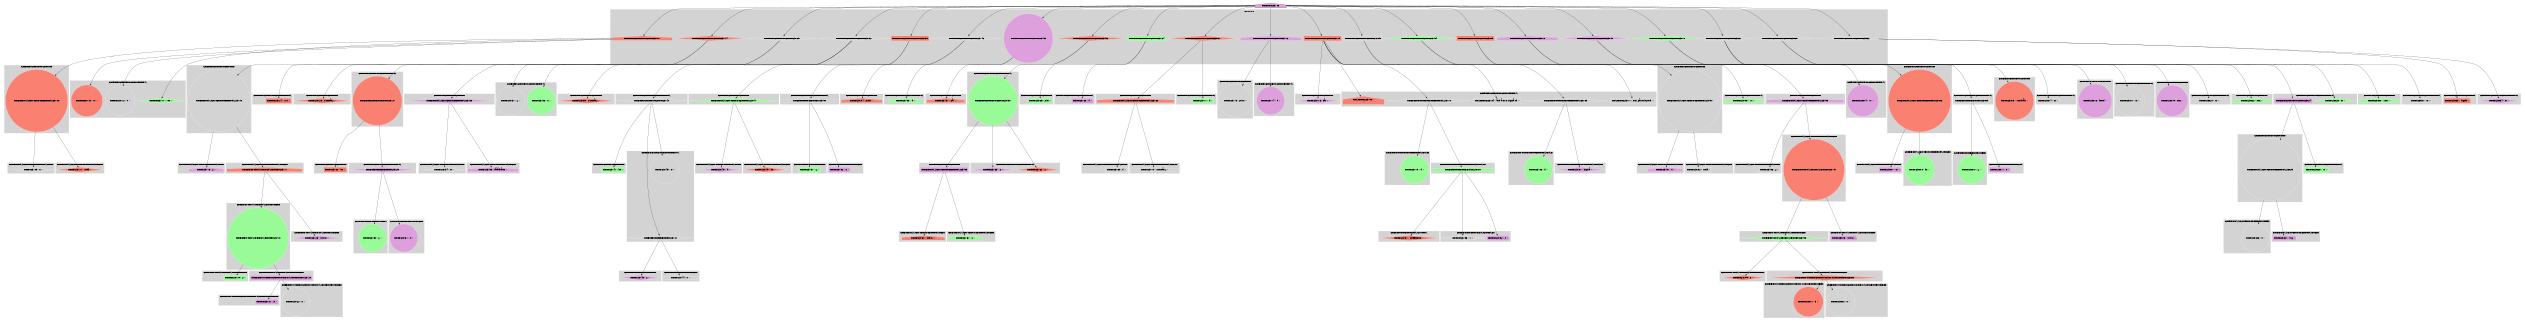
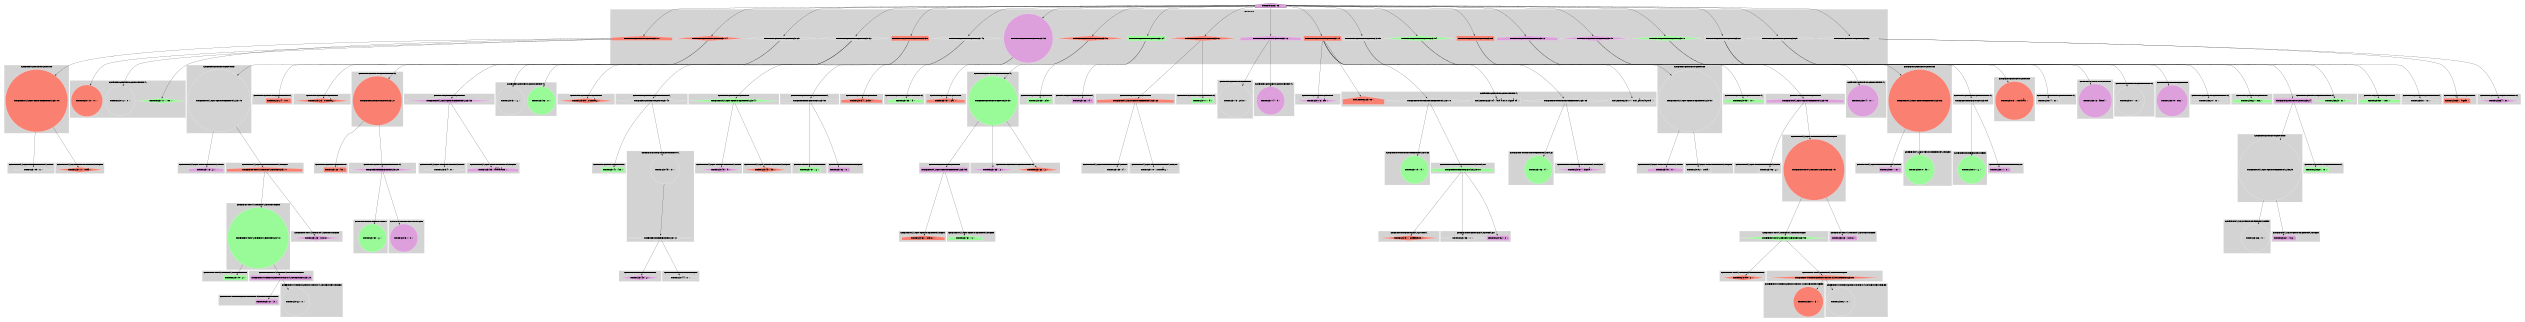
edge "NT_EXPR_CALL_FUNCTION_23740" -> "NT_EXPR_TILDE_BINARY_23742": now "NT_ID_23745< D >" -> "NT_EXPR_TILDE_BINARY_23742"
